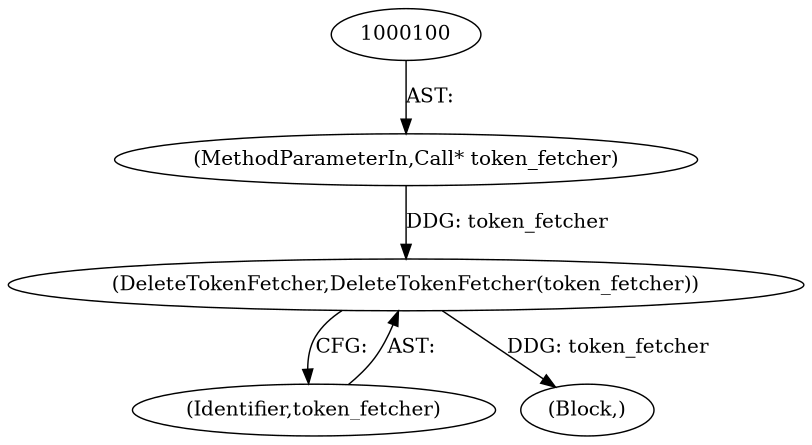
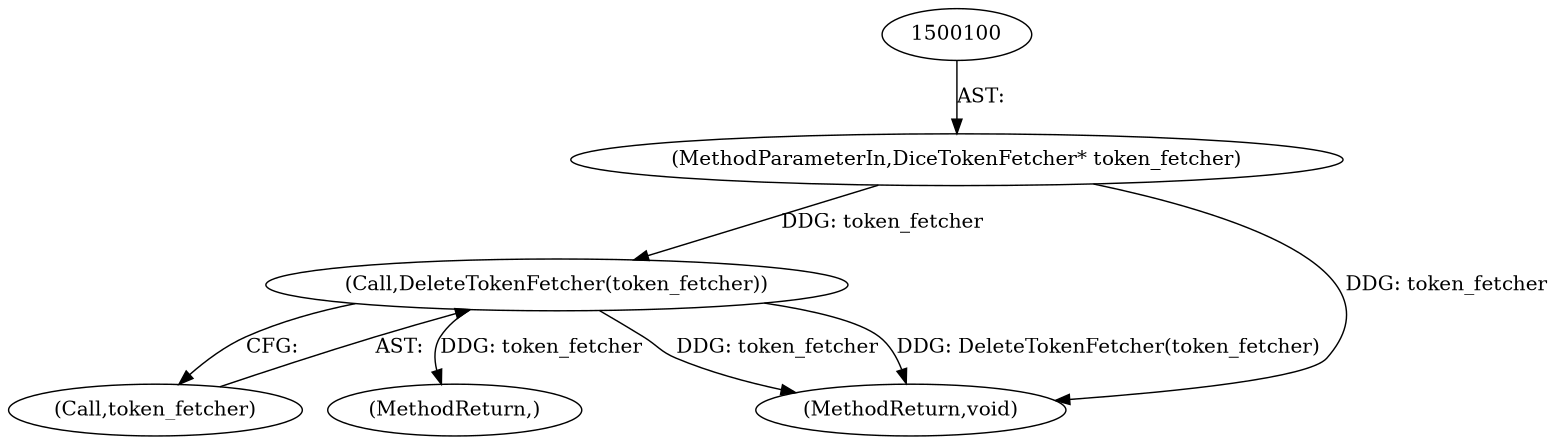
node "1000100": label "1000100" -> "1500100"
node "(MethodParameterIn,Call* token_fetcher)": label "(MethodParameterIn,Call* token_fetcher)" -> "(MethodParameterIn,DiceTokenFetcher* token_fetcher)"
node "(DeleteTokenFetcher,DeleteTokenFetcher(token_fetcher))": label "(DeleteTokenFetcher,DeleteTokenFetcher(token_fetcher))" -> "(Call,DeleteTokenFetcher(token_fetcher))"
node "(Identifier,token_fetcher)": label "(Identifier,token_fetcher)" -> "(Call,token_fetcher)"
node "(Block,)": label "(Block,)" -> "(MethodReturn,)"
node "(MethodReturn,void)": added
